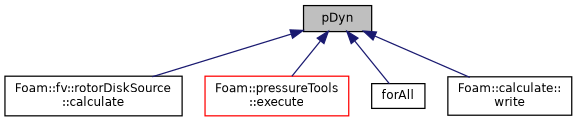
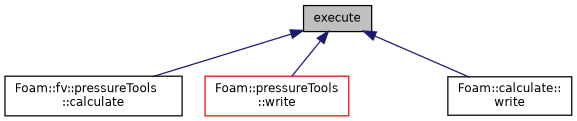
node "pDyn": label "pDyn" -> "execute"
node "Foam::fv::rotorDiskSource ::calculate": label "Foam::fv::rotorDiskSource ::calculate" -> "Foam::fv::pressureTools ::calculate"
node "Foam::pressureTools ::execute": label "Foam::pressureTools ::execute" -> "Foam::pressureTools ::write"
node "forAll": removed
